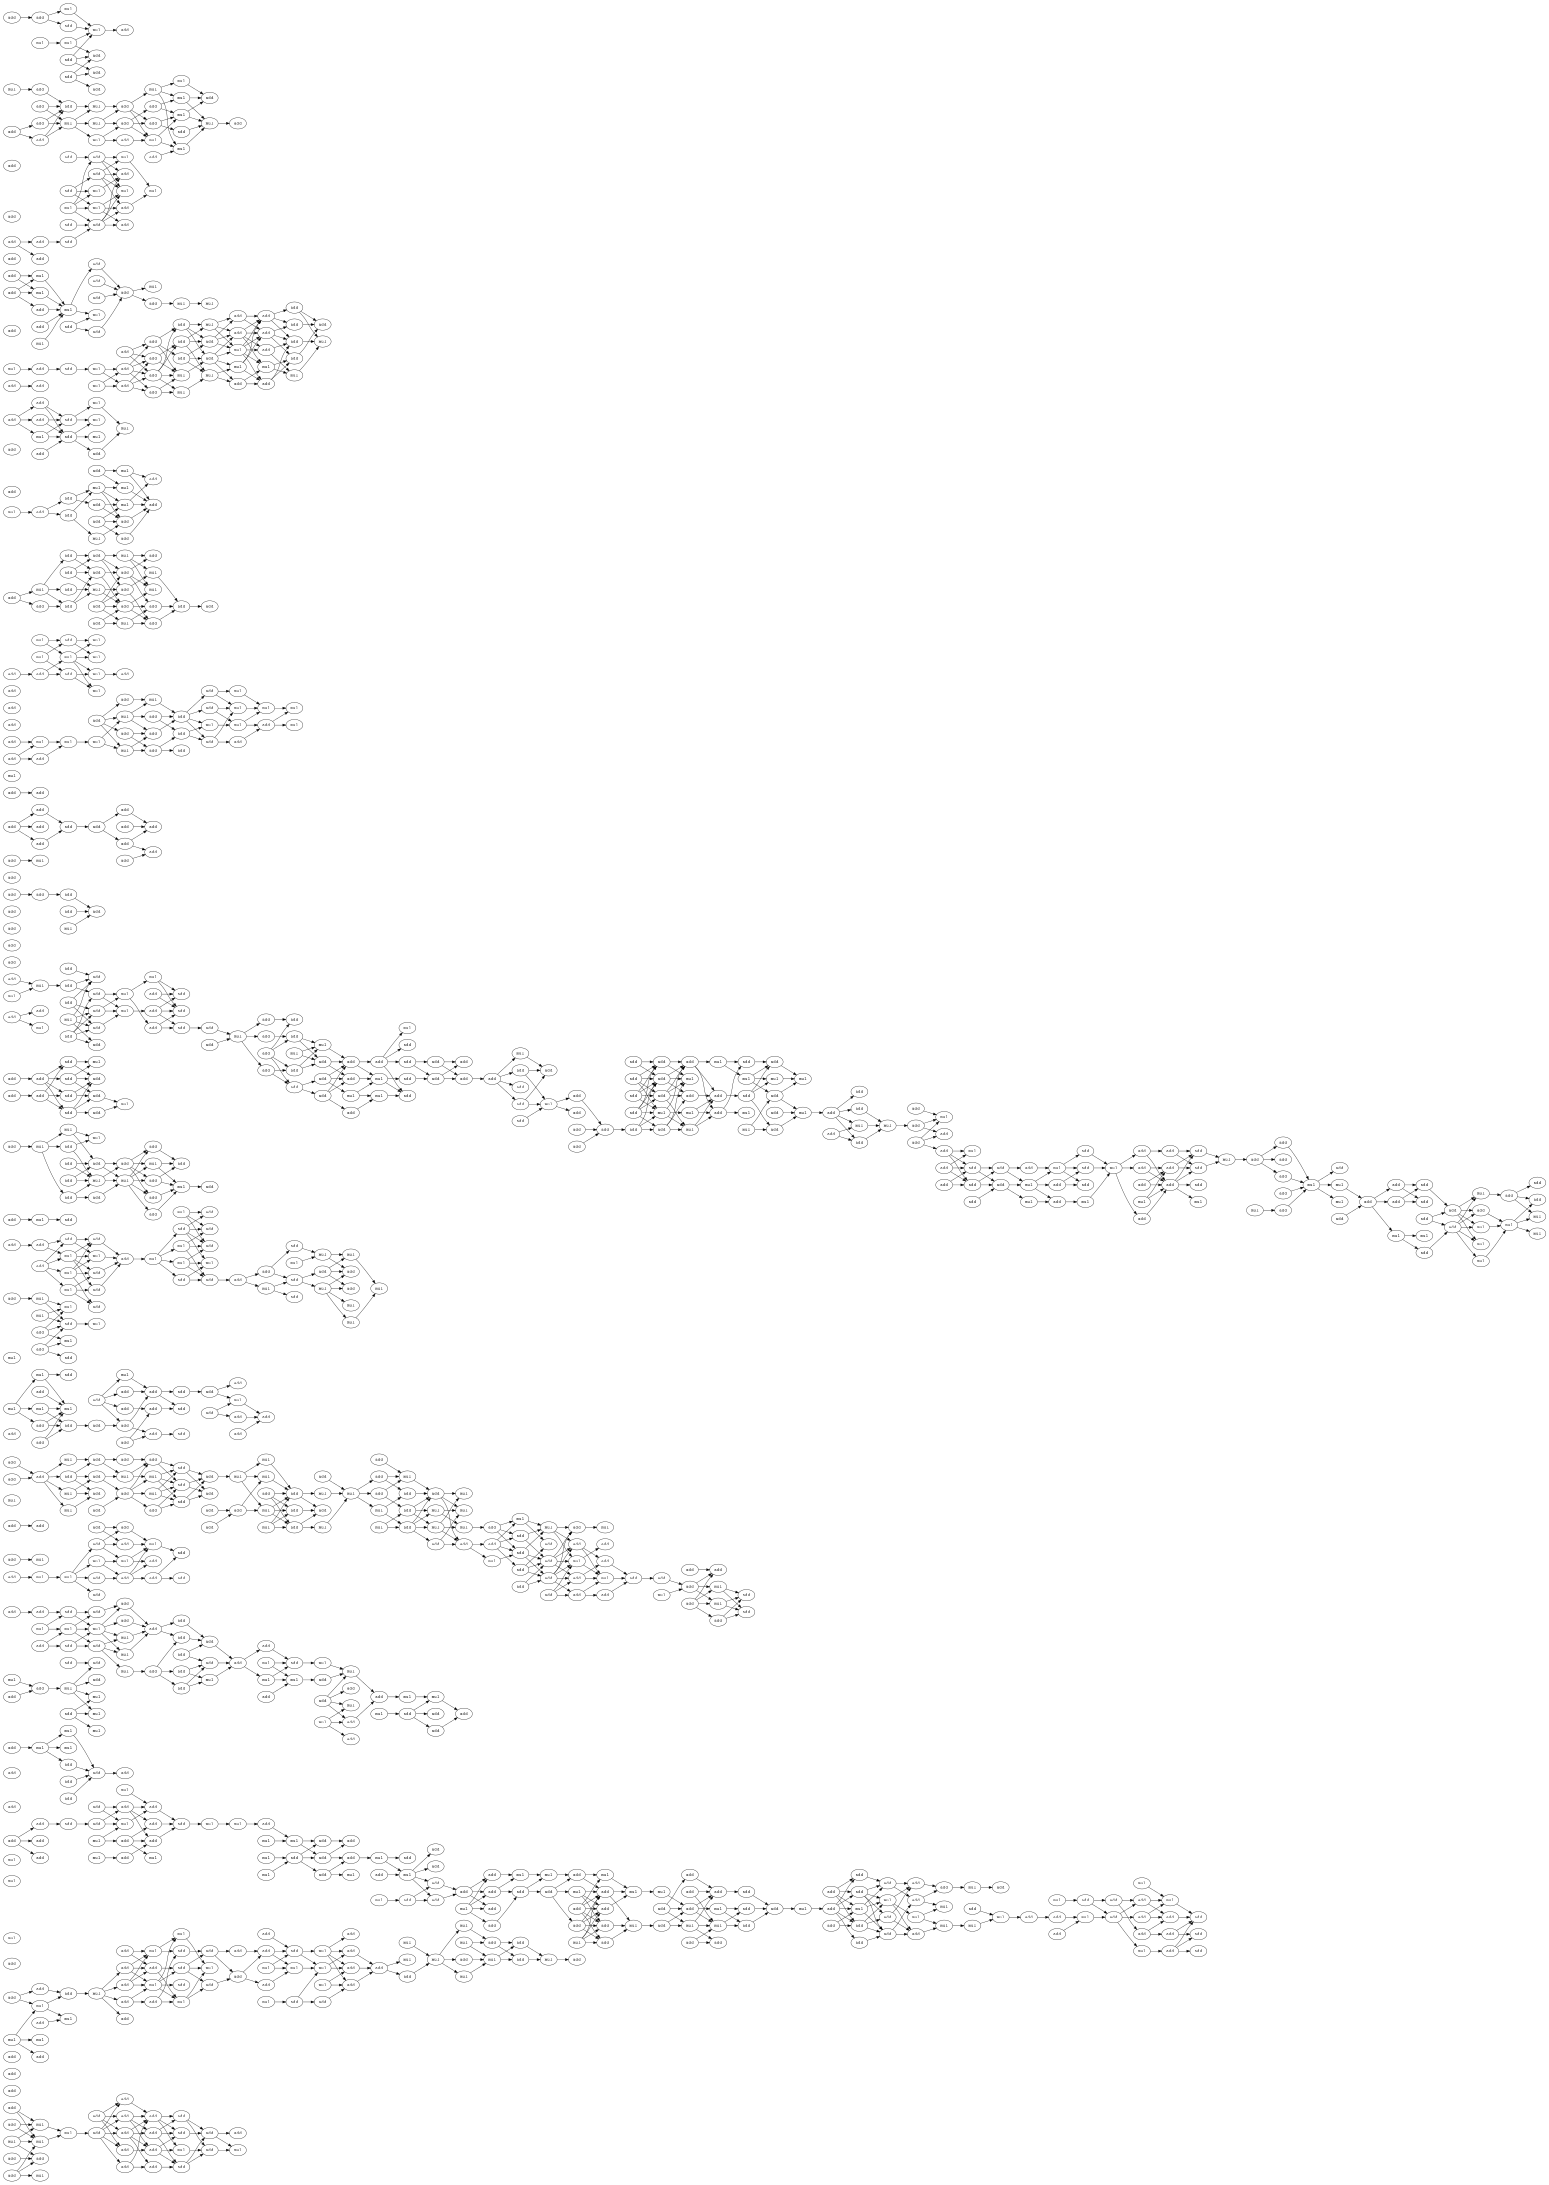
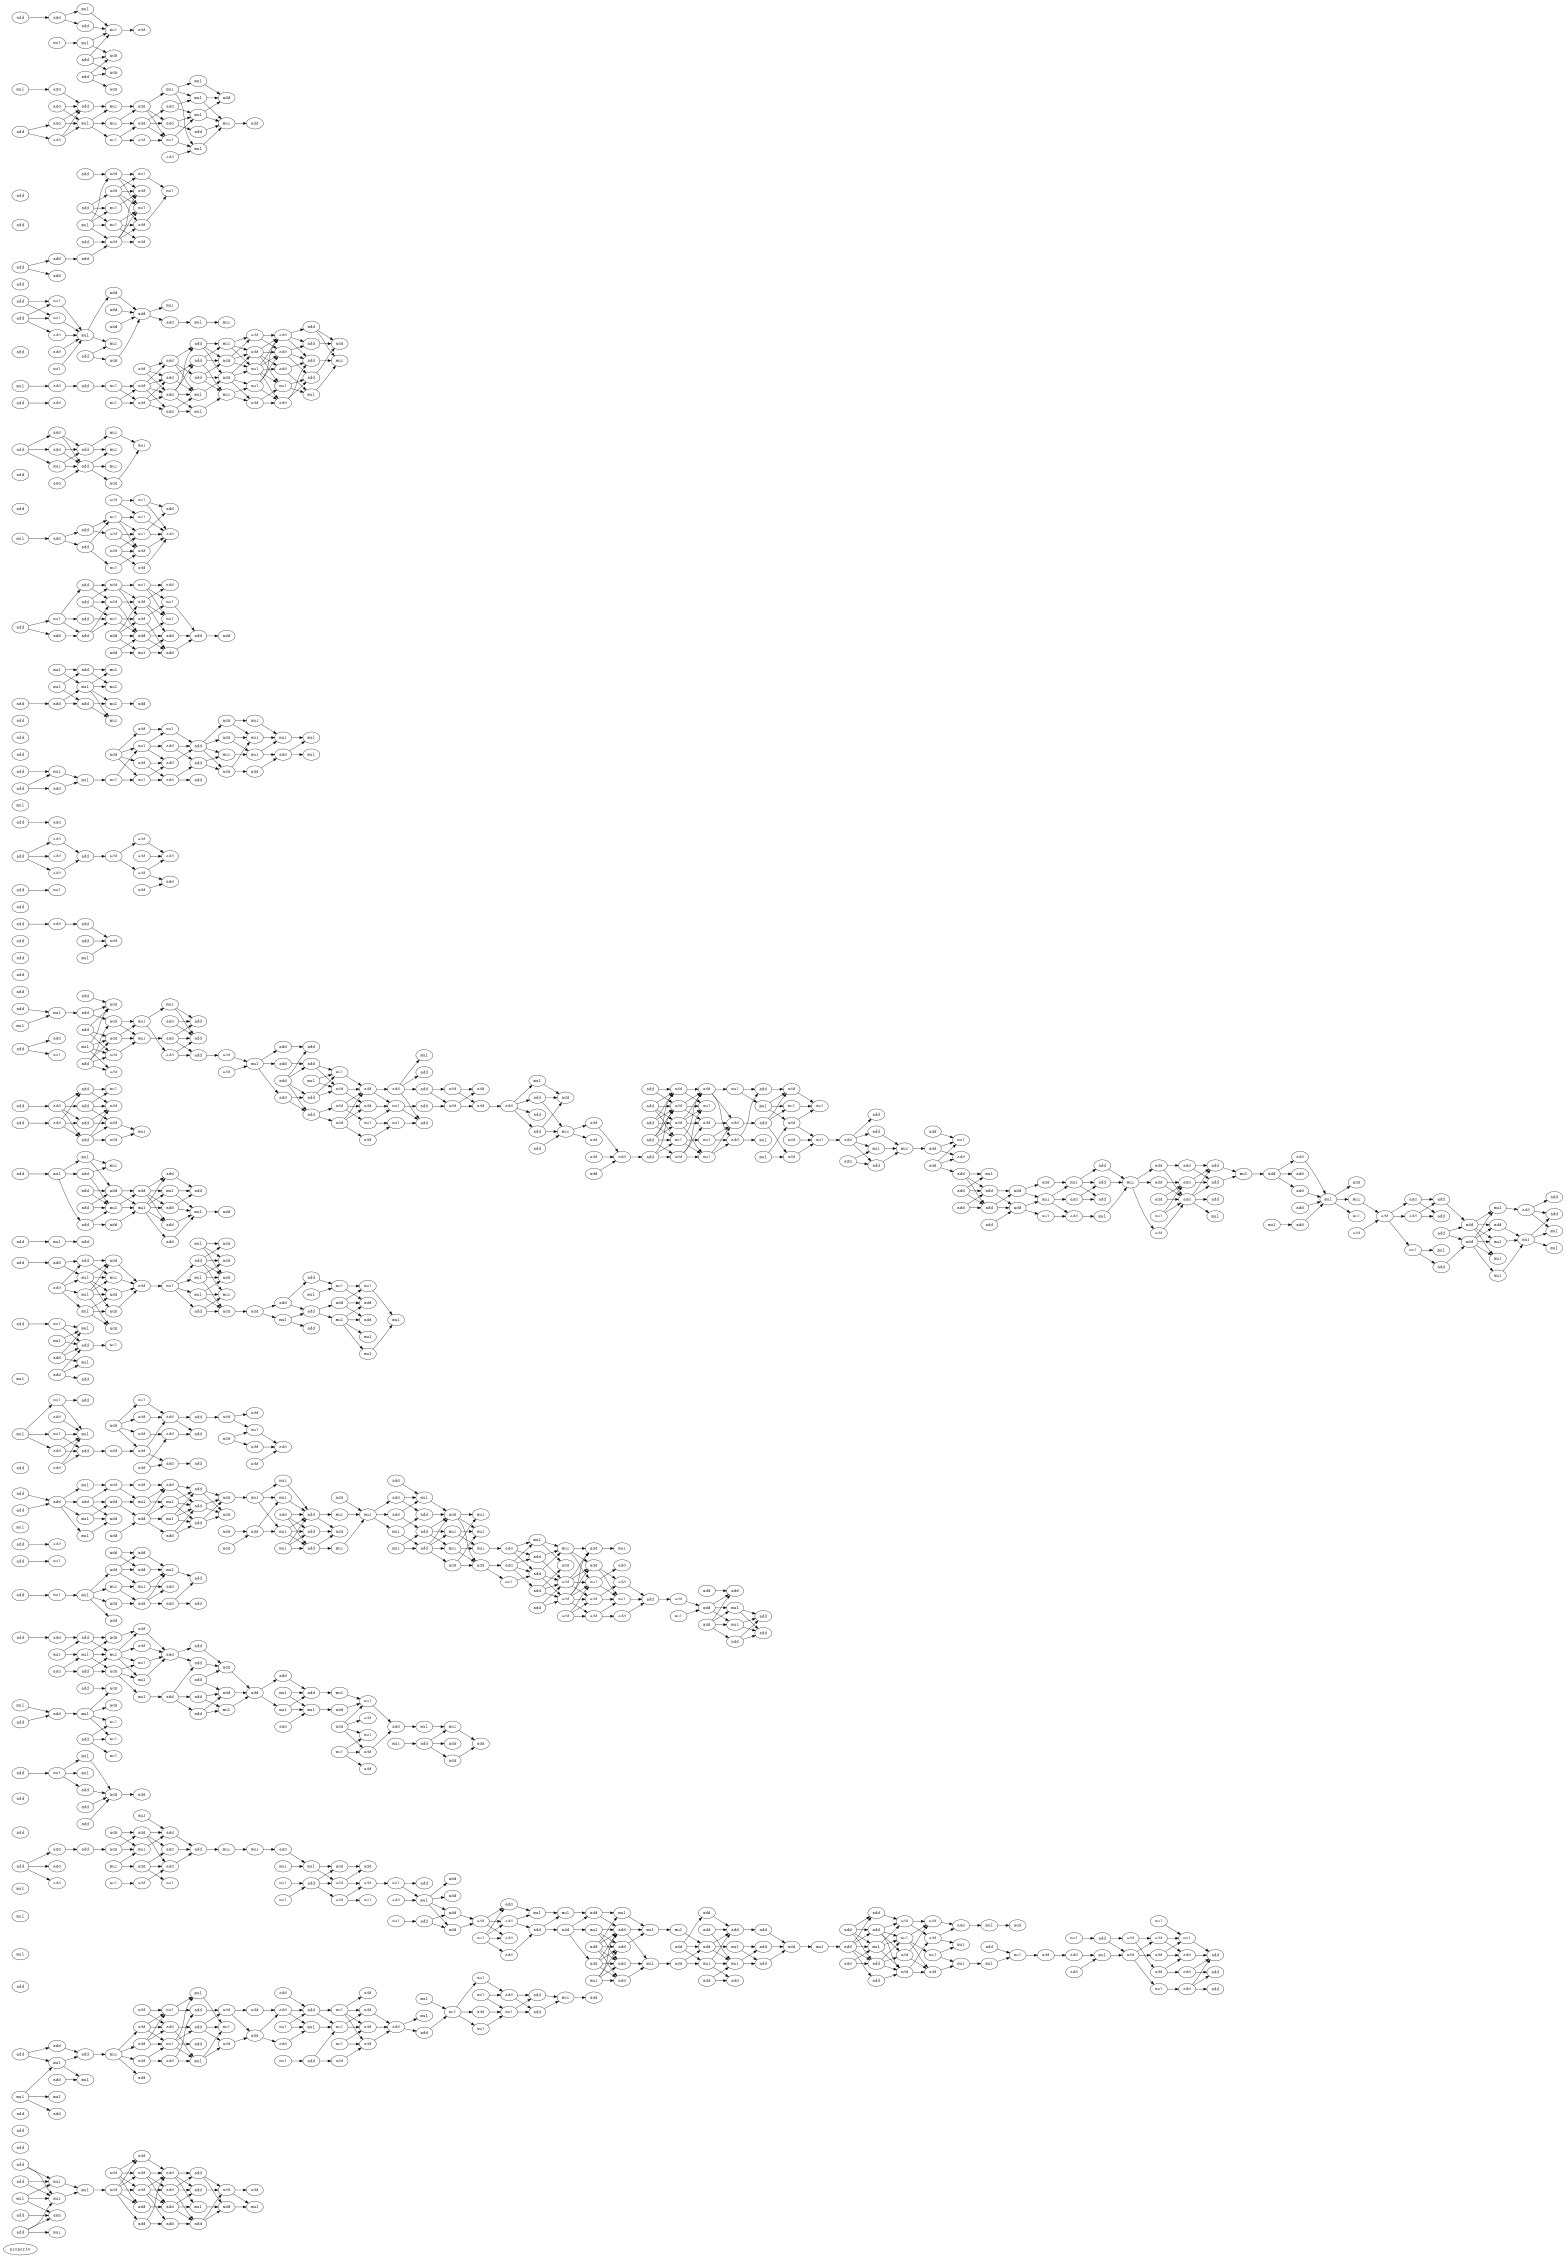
node "property": added
